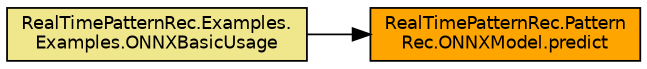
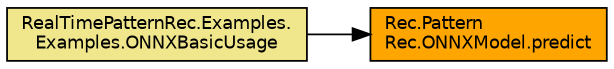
node "RealTimePatternRec.Pattern Rec.ONNXModel.predict": label "RealTimePatternRec.Pattern Rec.ONNXModel.predict" -> "Rec.Pattern Rec.ONNXModel.predict"
